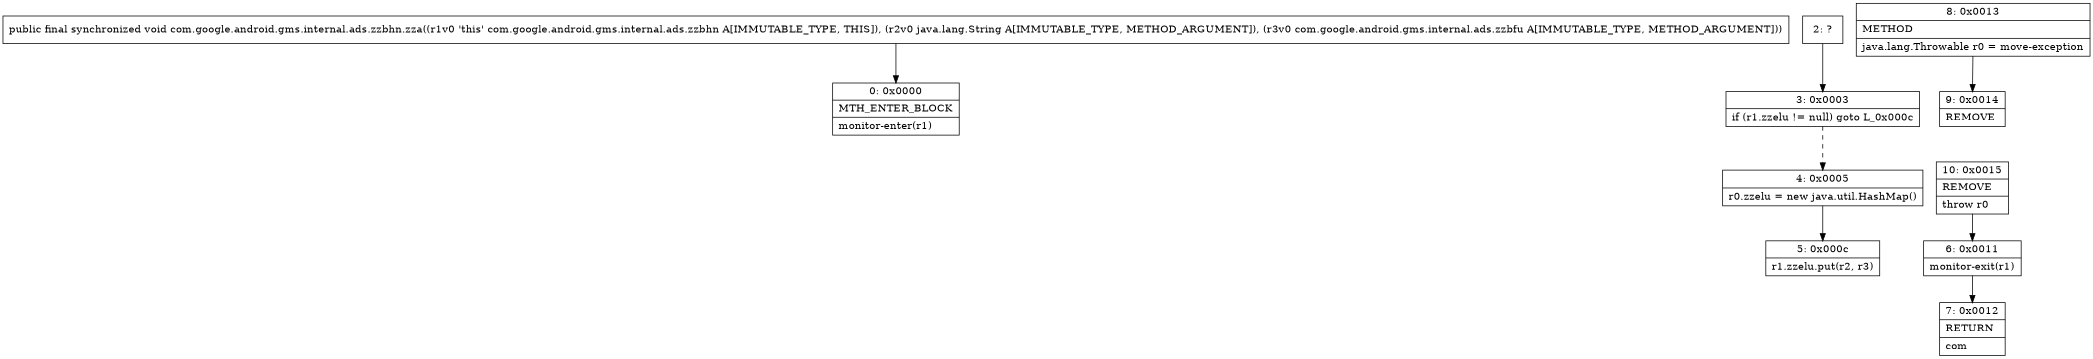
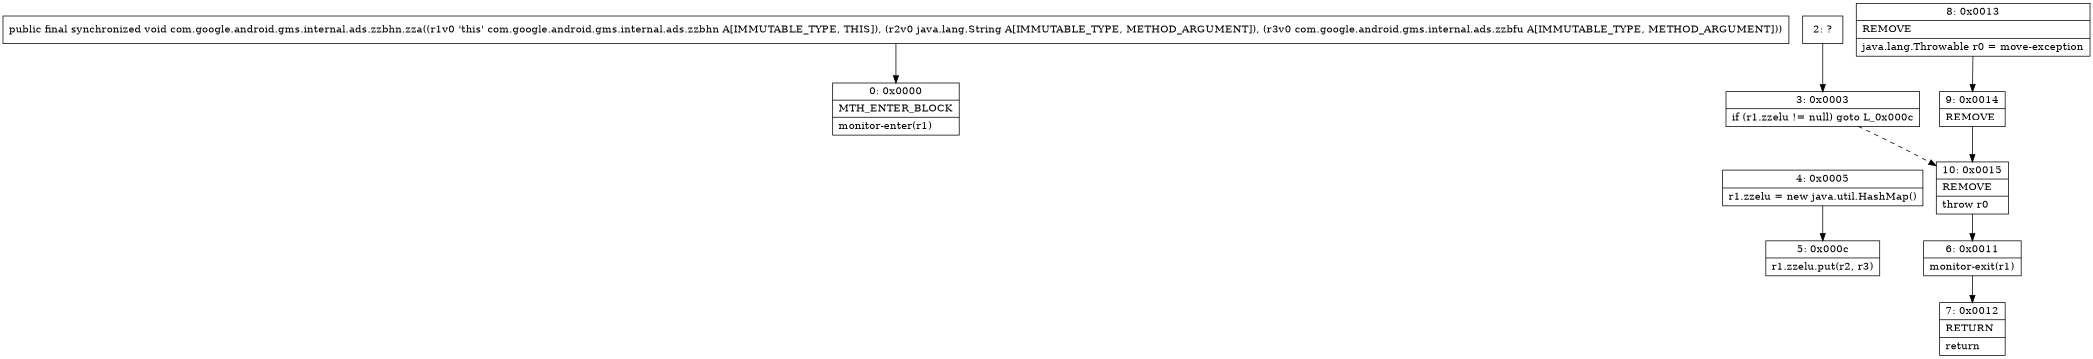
node "8: 0x0013": text "METHOD" -> "REMOVE"
edge "9: 0x0014" -> "10: 0x0015": added
edge "3: 0x0003" -> "4: 0x0005": now "3: 0x0003" -> "10: 0x0015"
node "4: 0x0005": text "r0.zzelu = new java.util.HashMap()" -> "r1.zzelu = new java.util.HashMap()"
node "7: 0x0012": text "com" -> "return"
